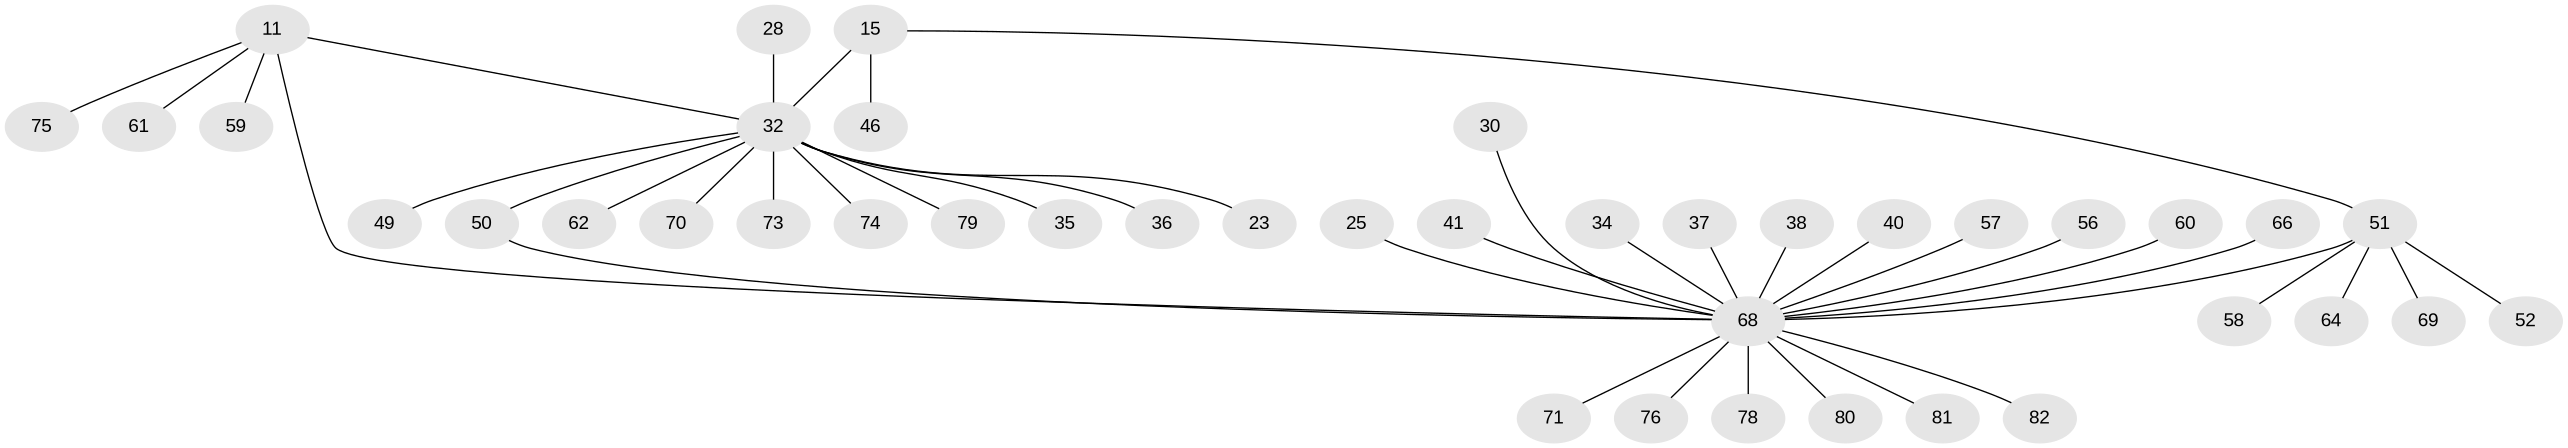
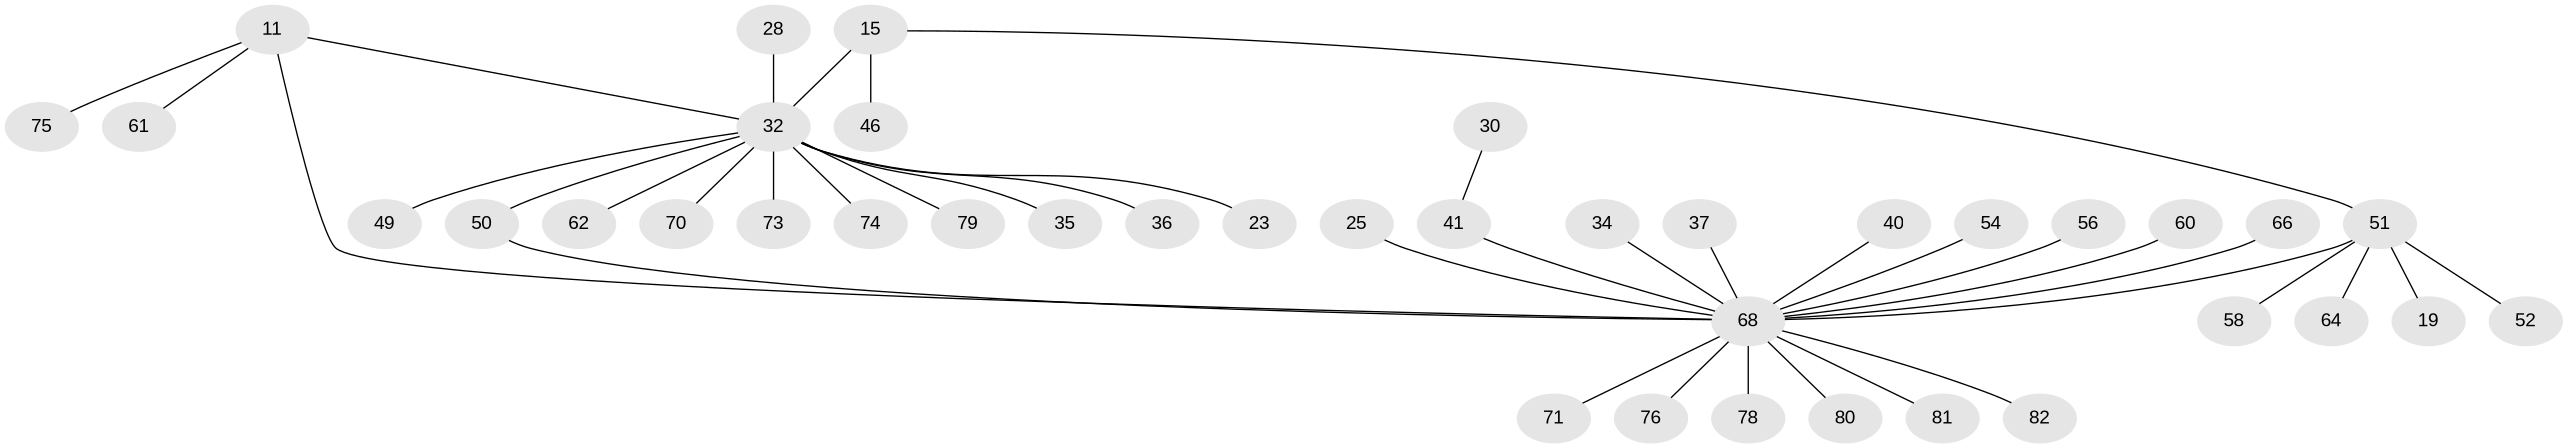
node "59": removed
node "38": removed
node "57": label "57" -> "54"
edge "30" -- "68": now "30" -- "41"
node "69": label "69" -> "19"
